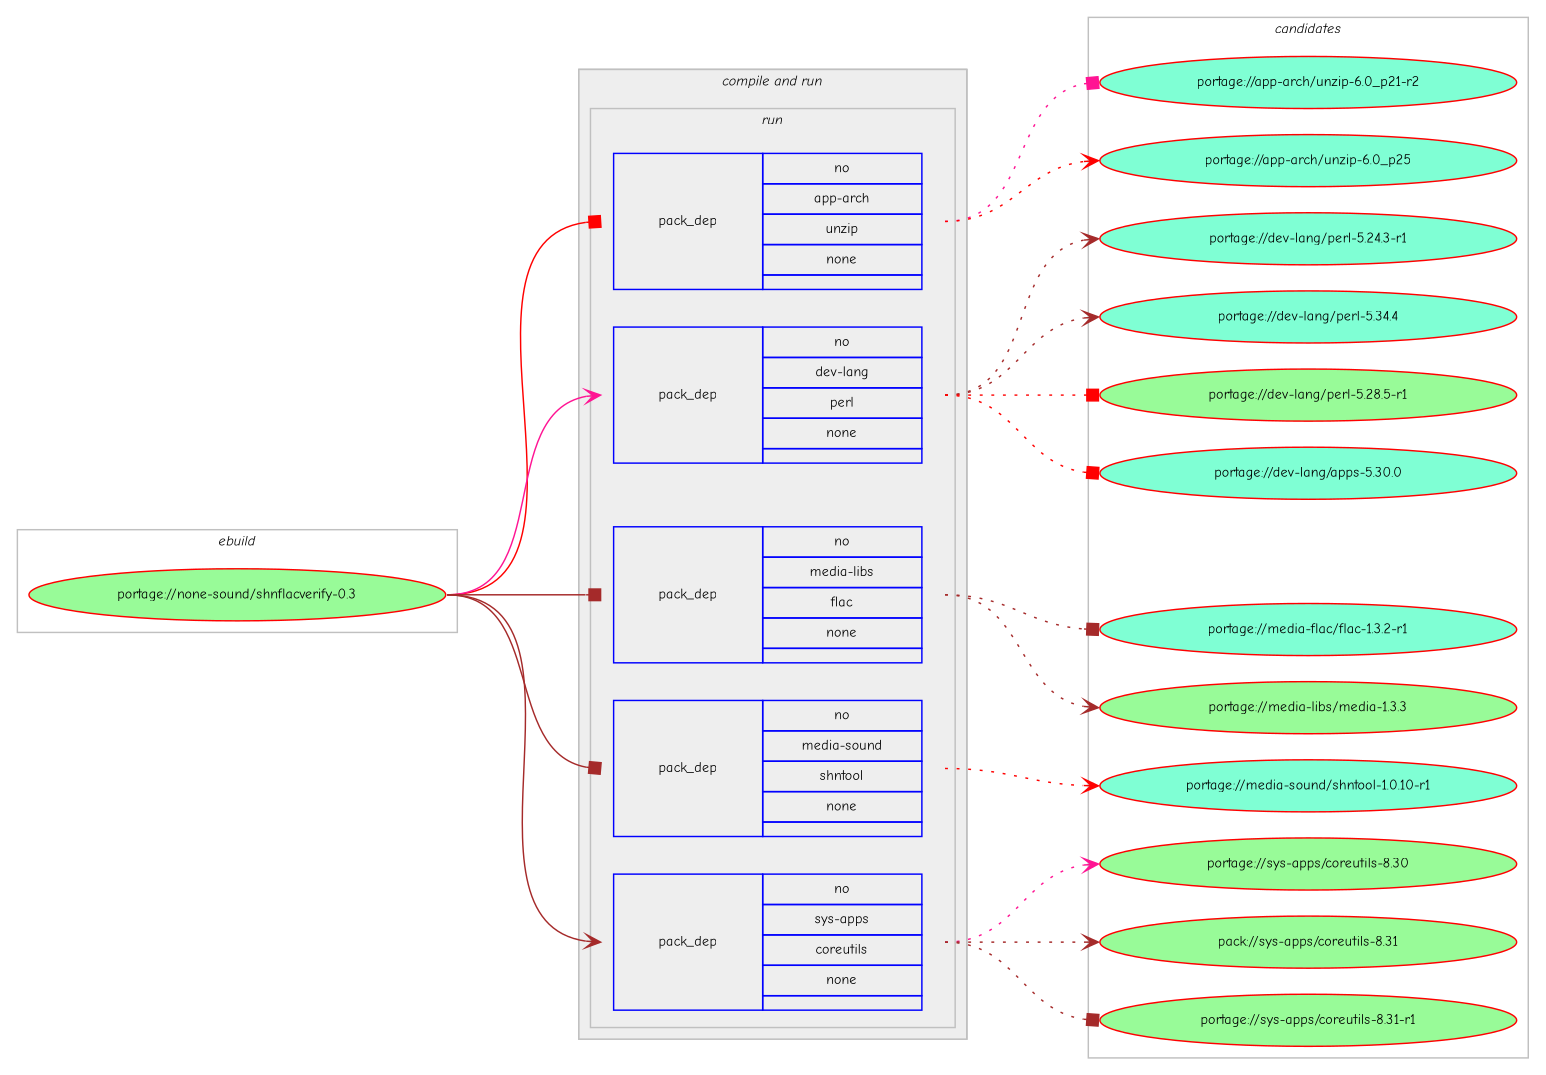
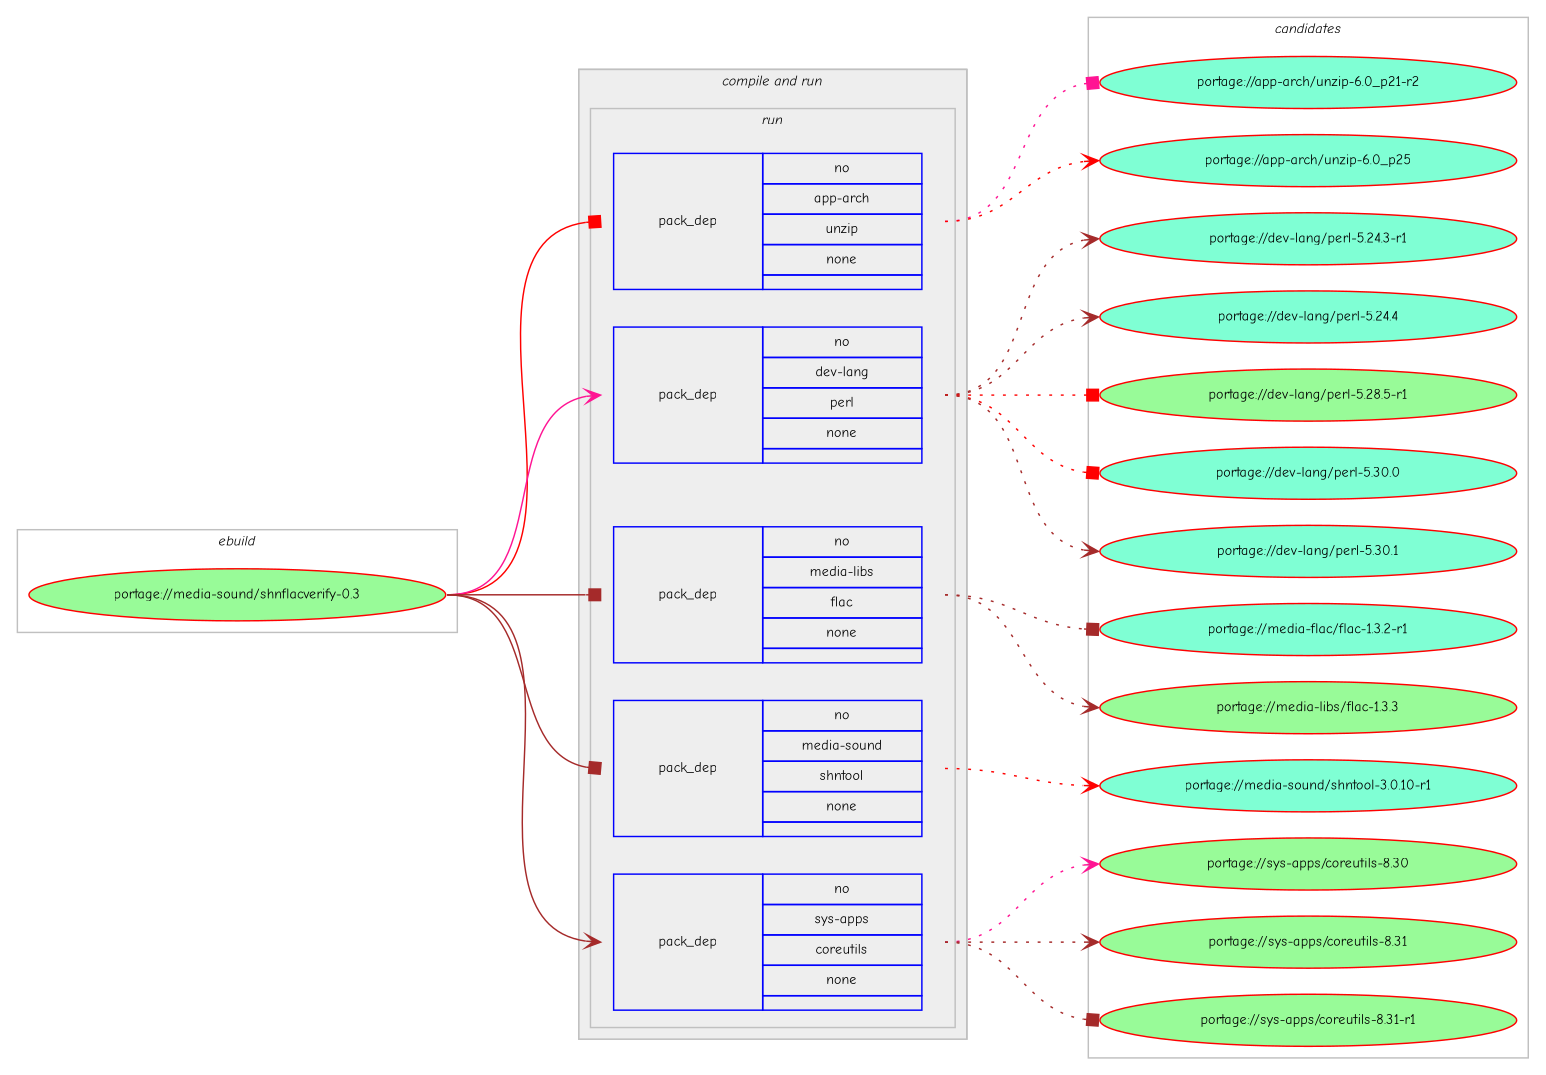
node "portage://dev-lang/perl-5.34.4": label "portage://dev-lang/perl-5.34.4" -> "portage://dev-lang/perl-5.24.4"
node "portage://dev-lang/apps-5.30.0": label "portage://dev-lang/apps-5.30.0" -> "portage://dev-lang/perl-5.30.0"
node "portage://dev-lang/perl-5.30.1": added
node "portage://none-sound/shnflacverify-0.3": label "portage://none-sound/shnflacverify-0.3" -> "portage://media-sound/shnflacverify-0.3"
node "portage://media-libs/media-1.3.3": label "portage://media-libs/media-1.3.3" -> "portage://media-libs/flac-1.3.3"
node "portage://media-sound/shntool-1.0.10-r1": label "portage://media-sound/shntool-1.0.10-r1" -> "portage://media-sound/shntool-3.0.10-r1"
node "pack://sys-apps/coreutils-8.31": label "pack://sys-apps/coreutils-8.31" -> "portage://sys-apps/coreutils-8.31"
